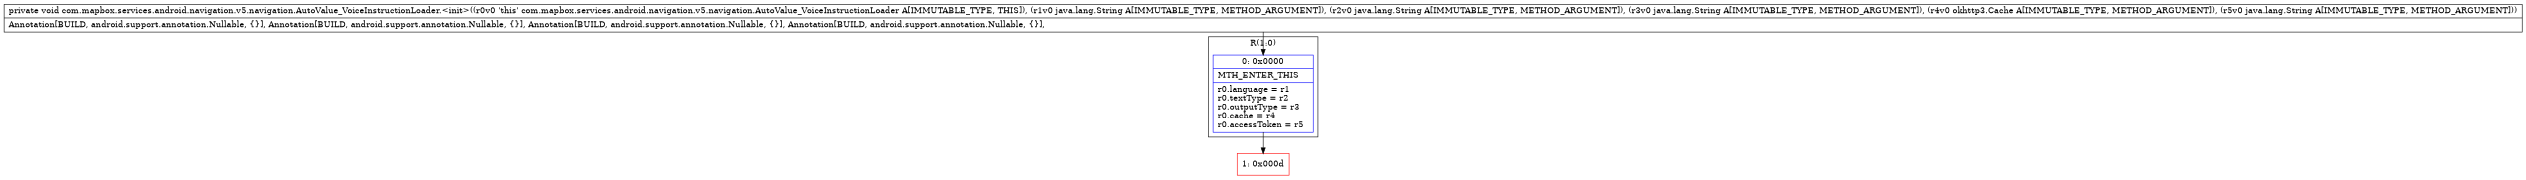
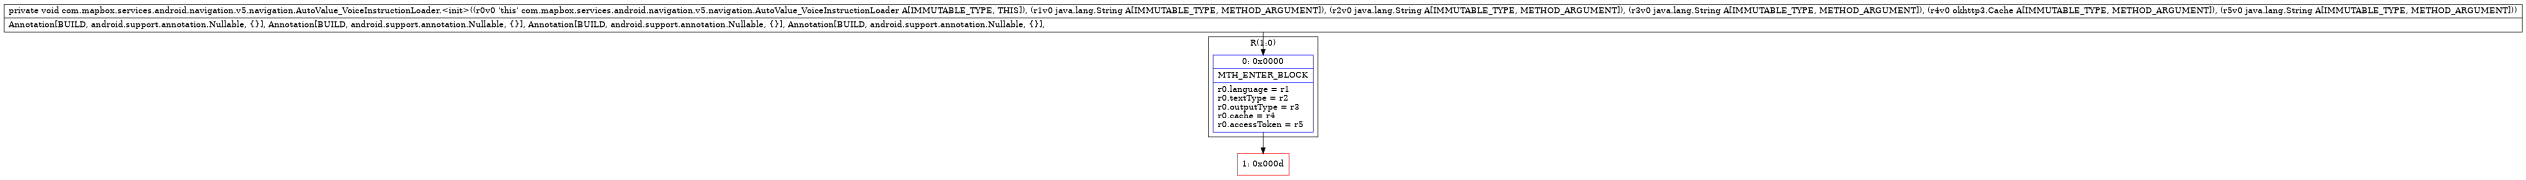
node "0: 0x0000": text "MTH_ENTER_THIS" -> "MTH_ENTER_BLOCK"
